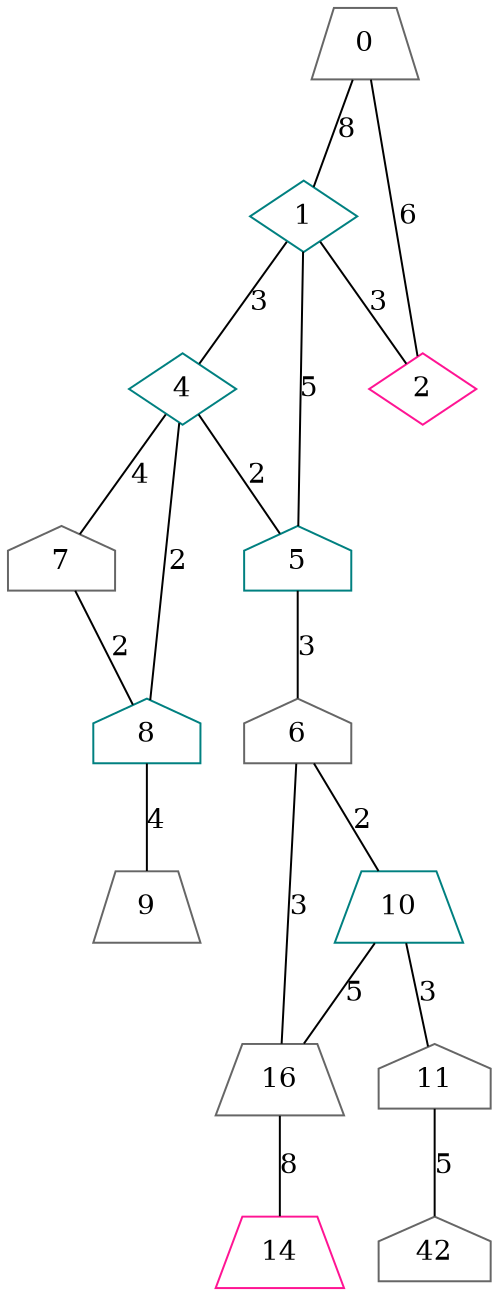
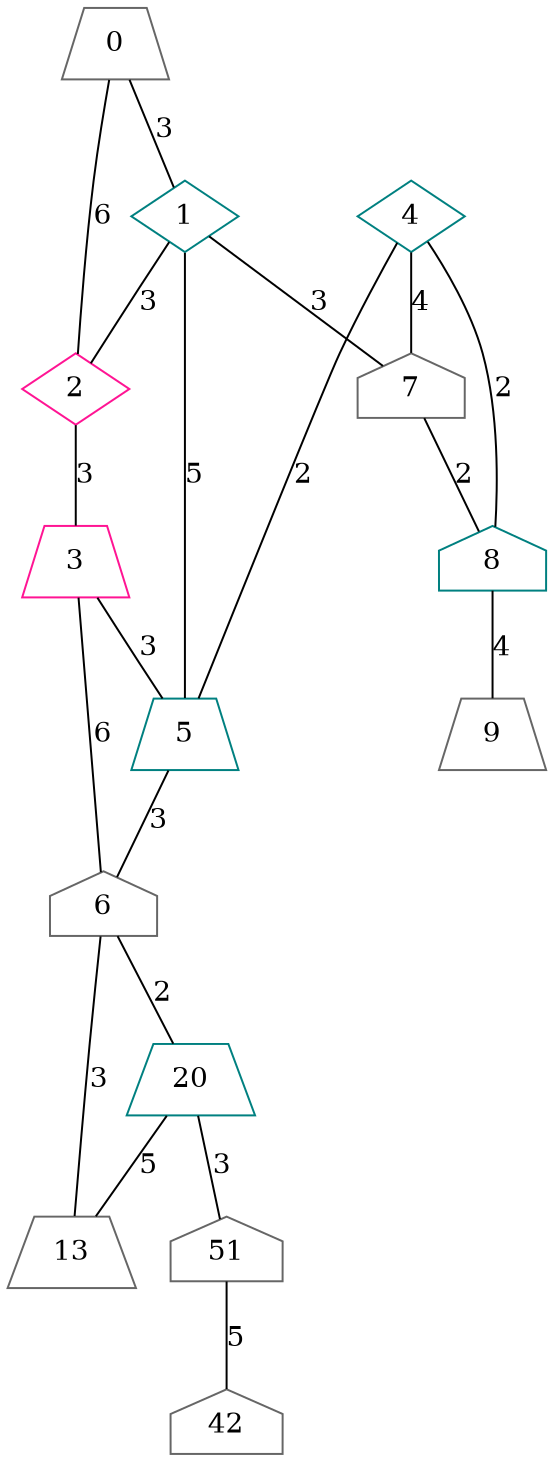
edge "0" -- "1": label "8" -> "3"
edge "1" -- "4": now "1" -- "7"
node "3": added
node "5": shape house -> trapezium
node "10": label "10" -> "20"
node "16": label "16" -> "13"
node "11": label "11" -> "51"
node "14": removed
